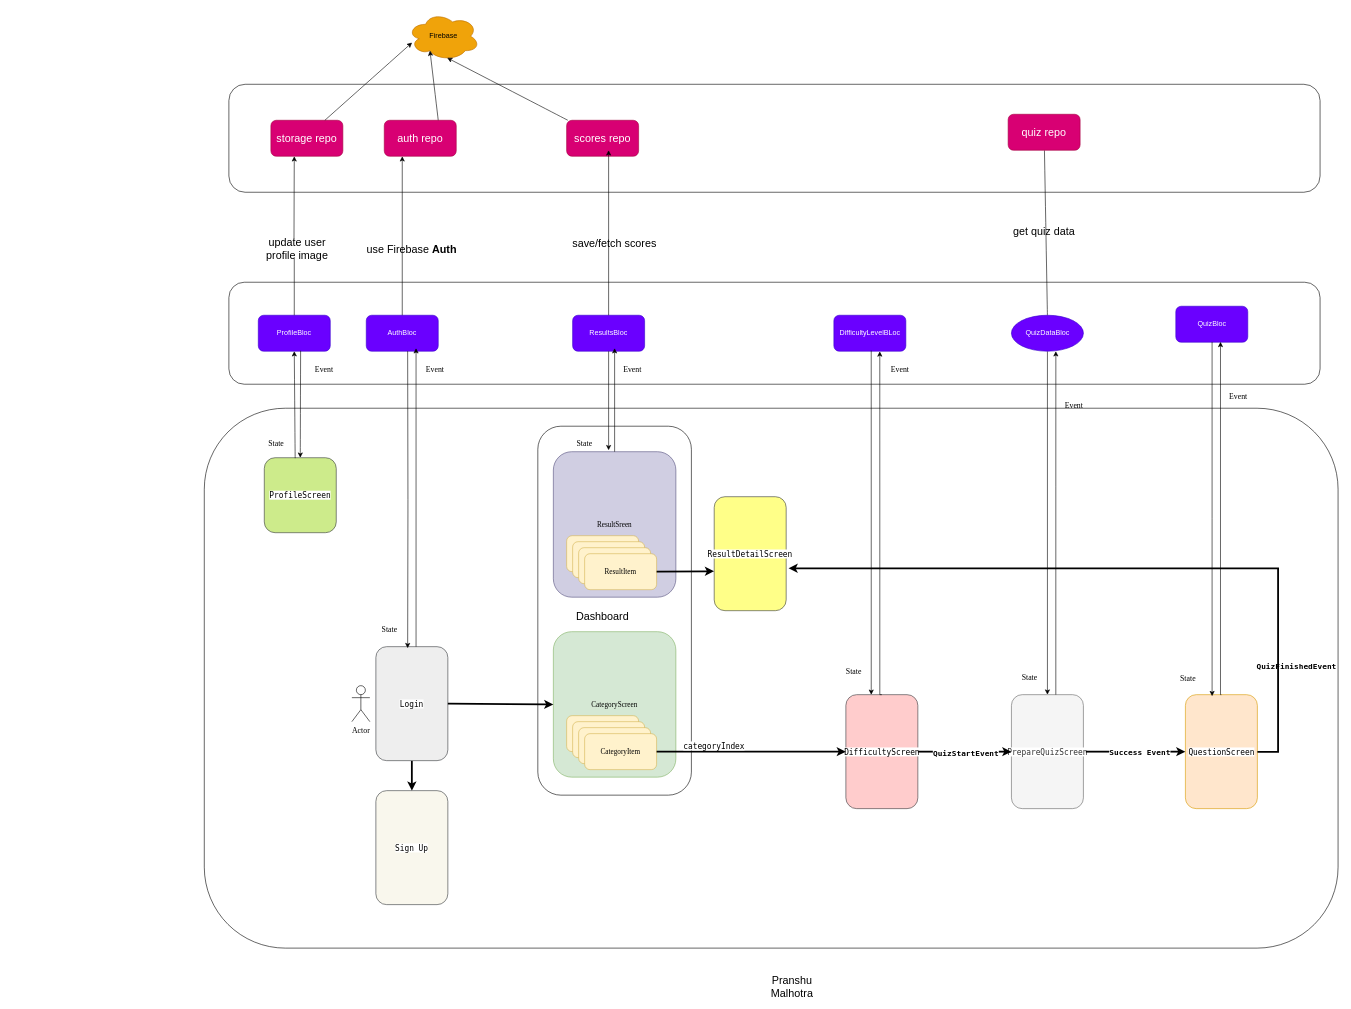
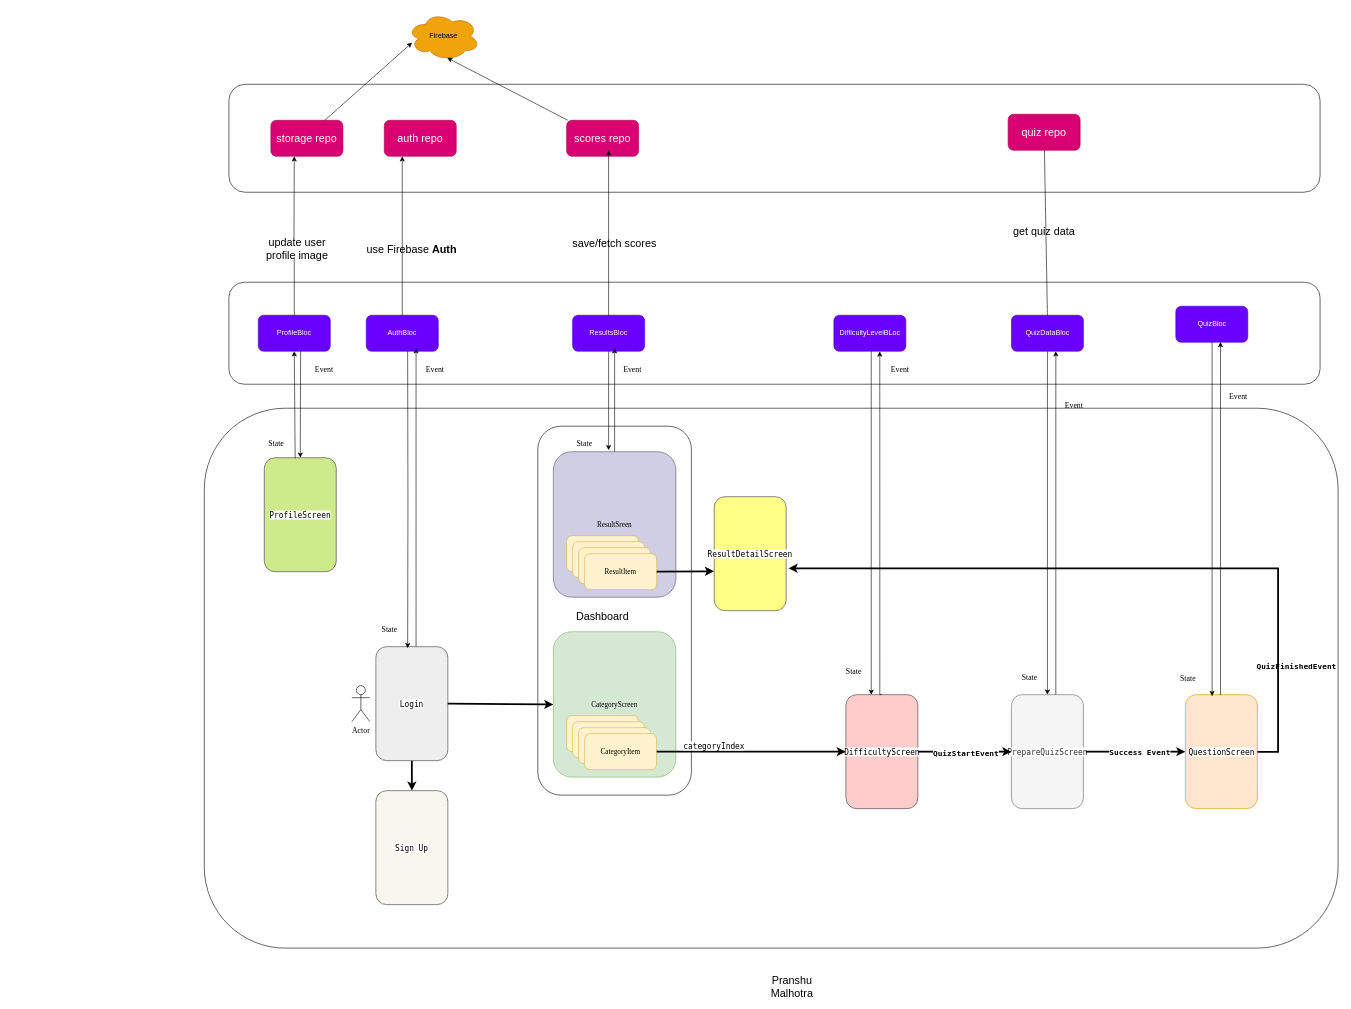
edge "auth repo" -> "Firebase": removed
node "QuizDataBloc": shape ellipse -> rounded rectangle
node "ProfileScreen": size 72x75 -> 72x114
